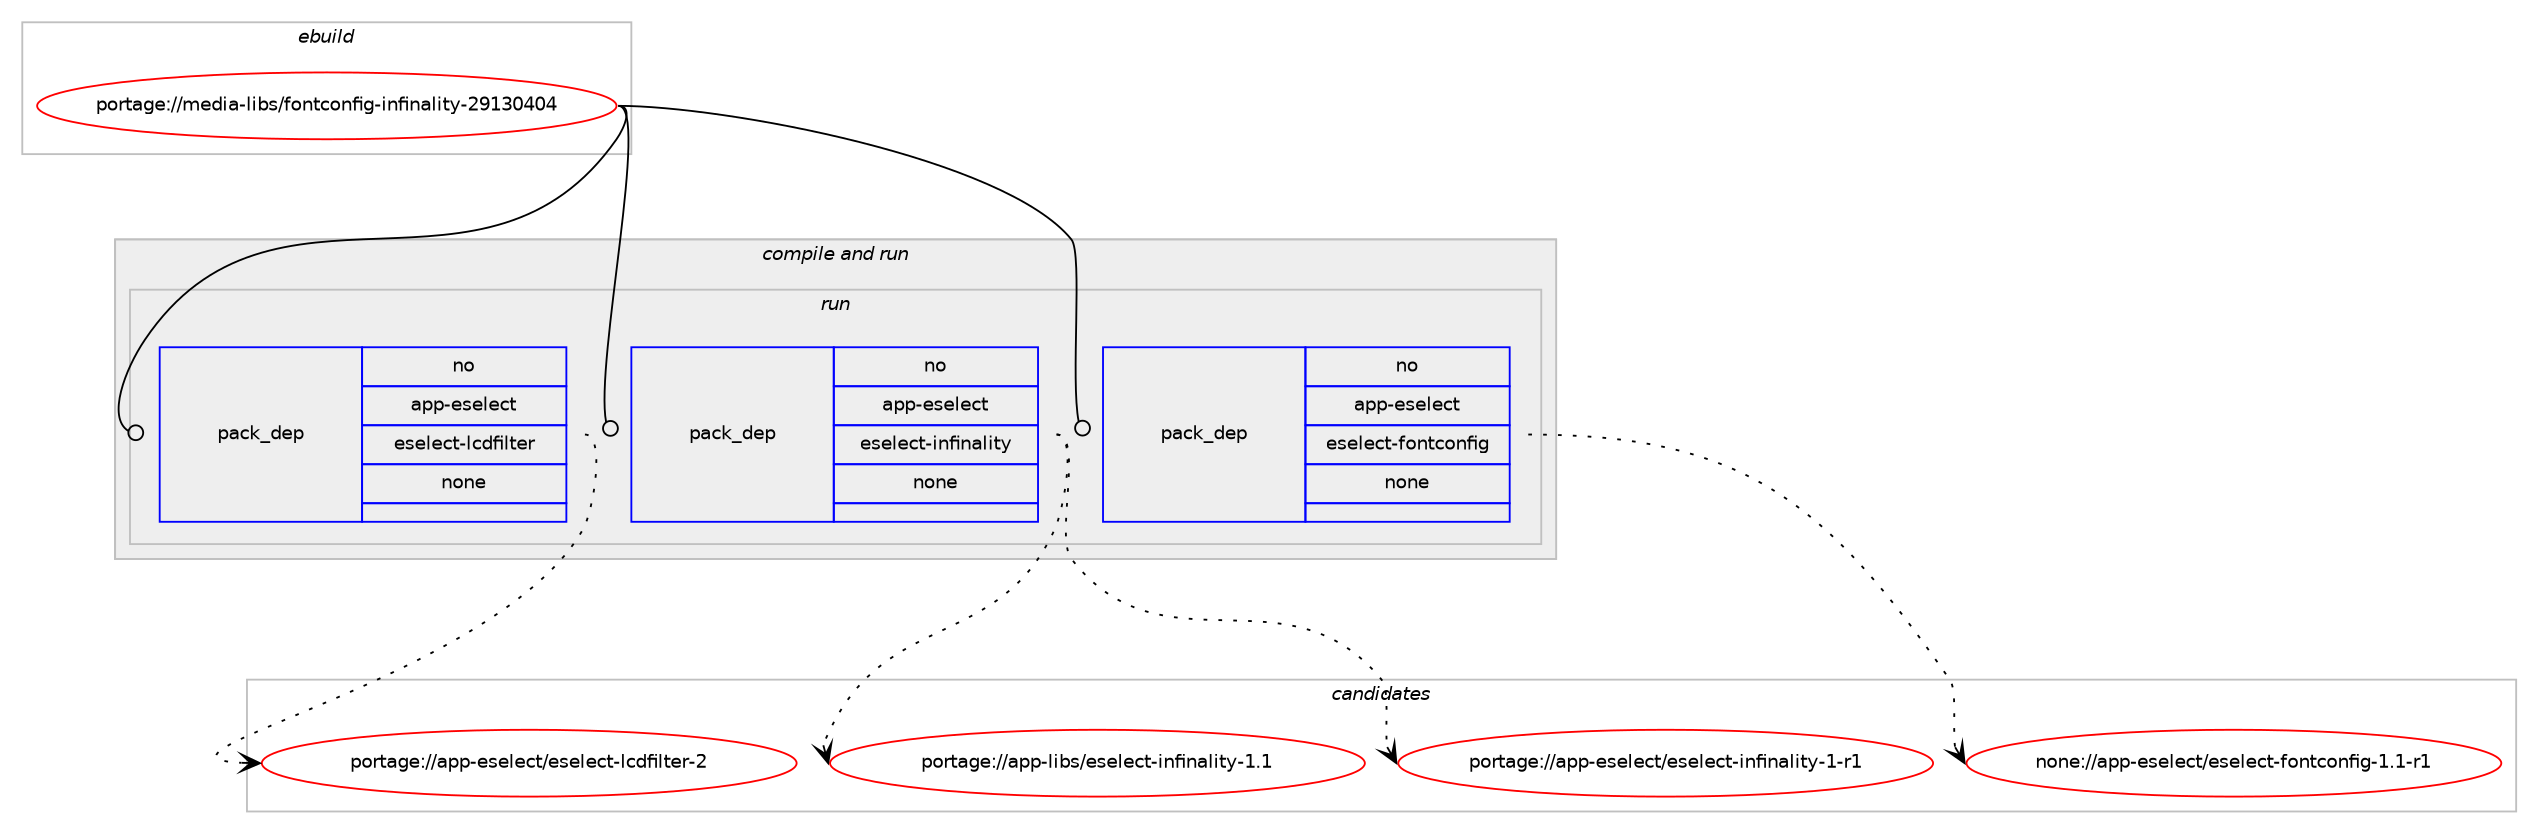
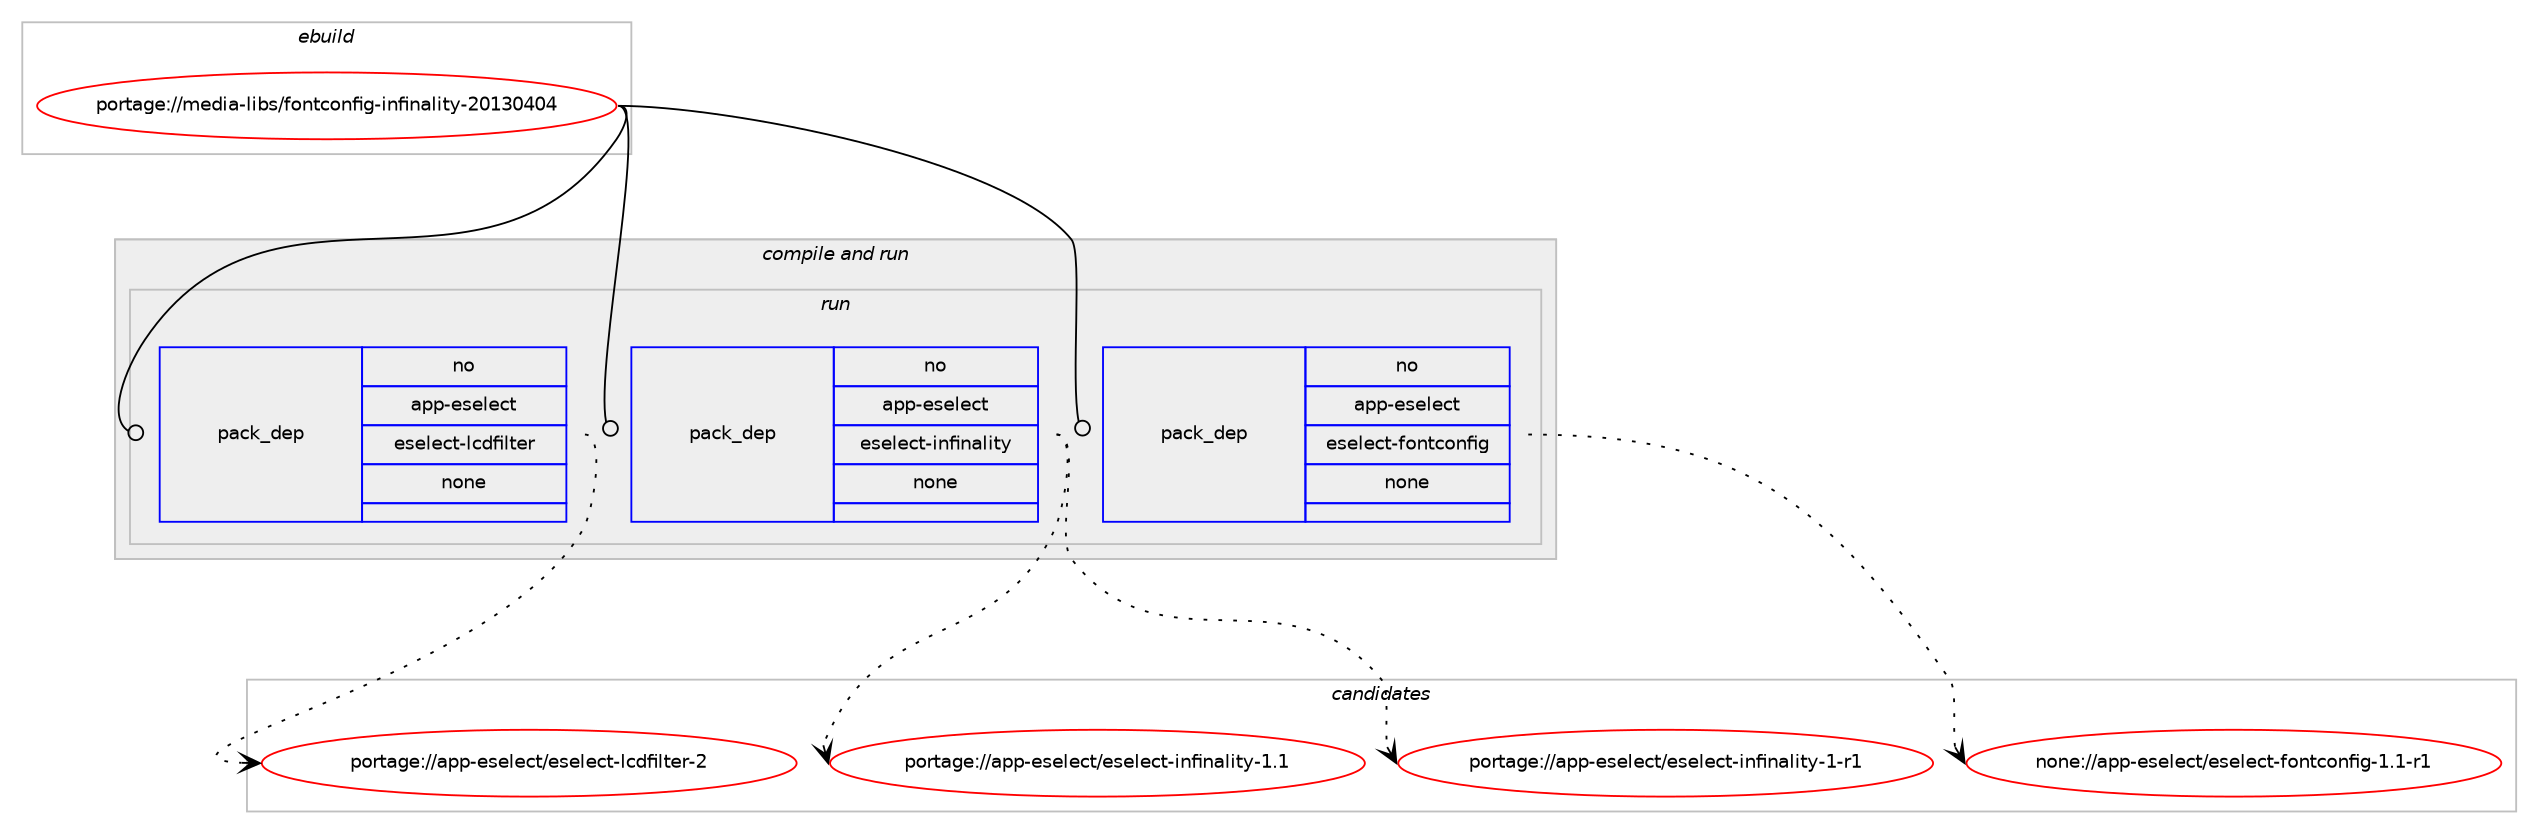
node "portage://media-libs/fontconfig-infinality-29130404": label "portage://media-libs/fontconfig-infinality-29130404" -> "portage://media-libs/fontconfig-infinality-20130404"
node "portage://app-libs/eselect-infinality-1.1": label "portage://app-libs/eselect-infinality-1.1" -> "portage://app-eselect/eselect-infinality-1.1"
